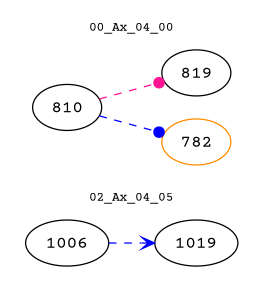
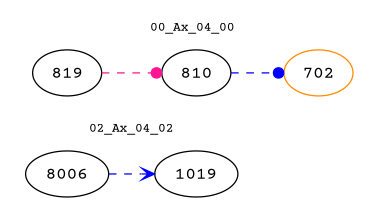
edge "810" -> "819": reversed
node "782": label "782" -> "702"
cluster "02_Ax_04_05": label "02_Ax_04_05" -> "02_Ax_04_02"
node "1006": label "1006" -> "8006"
